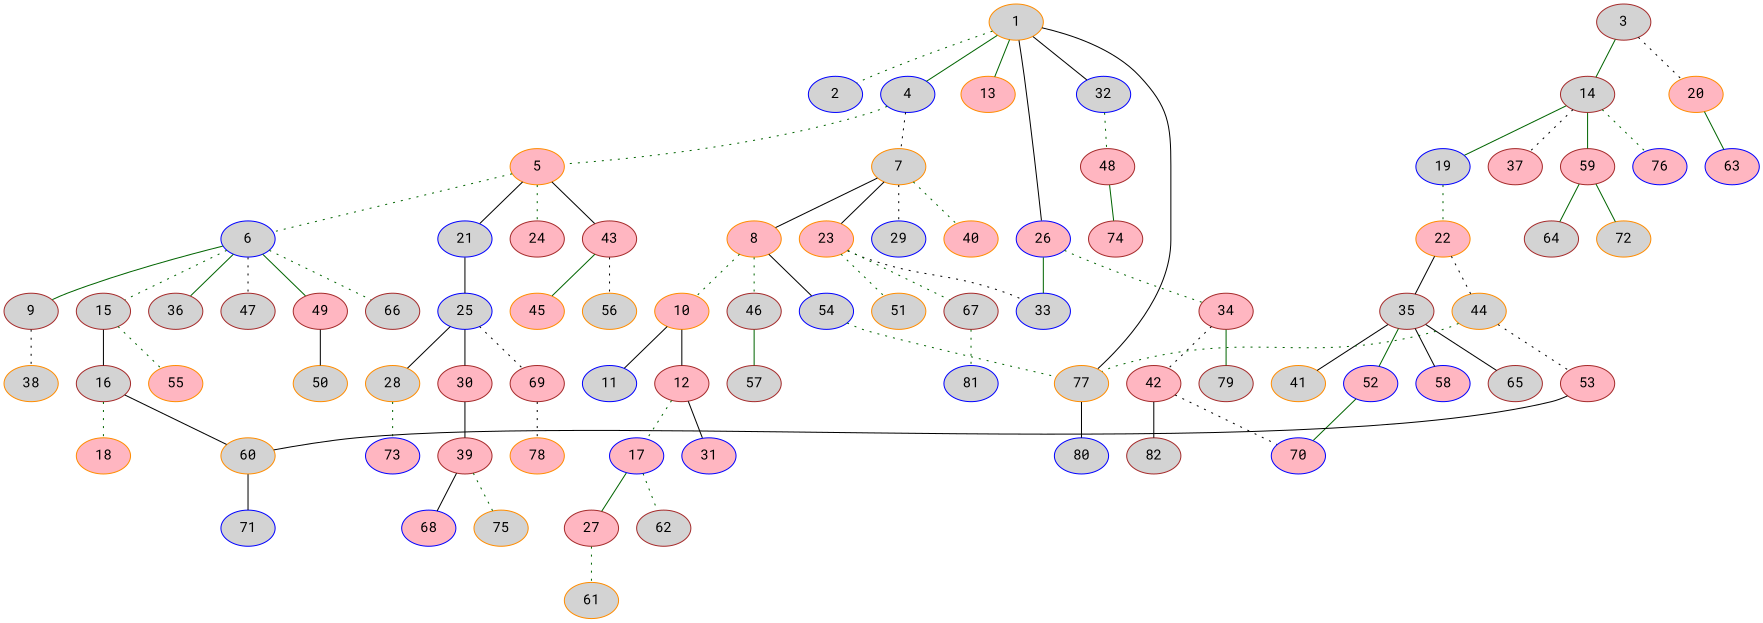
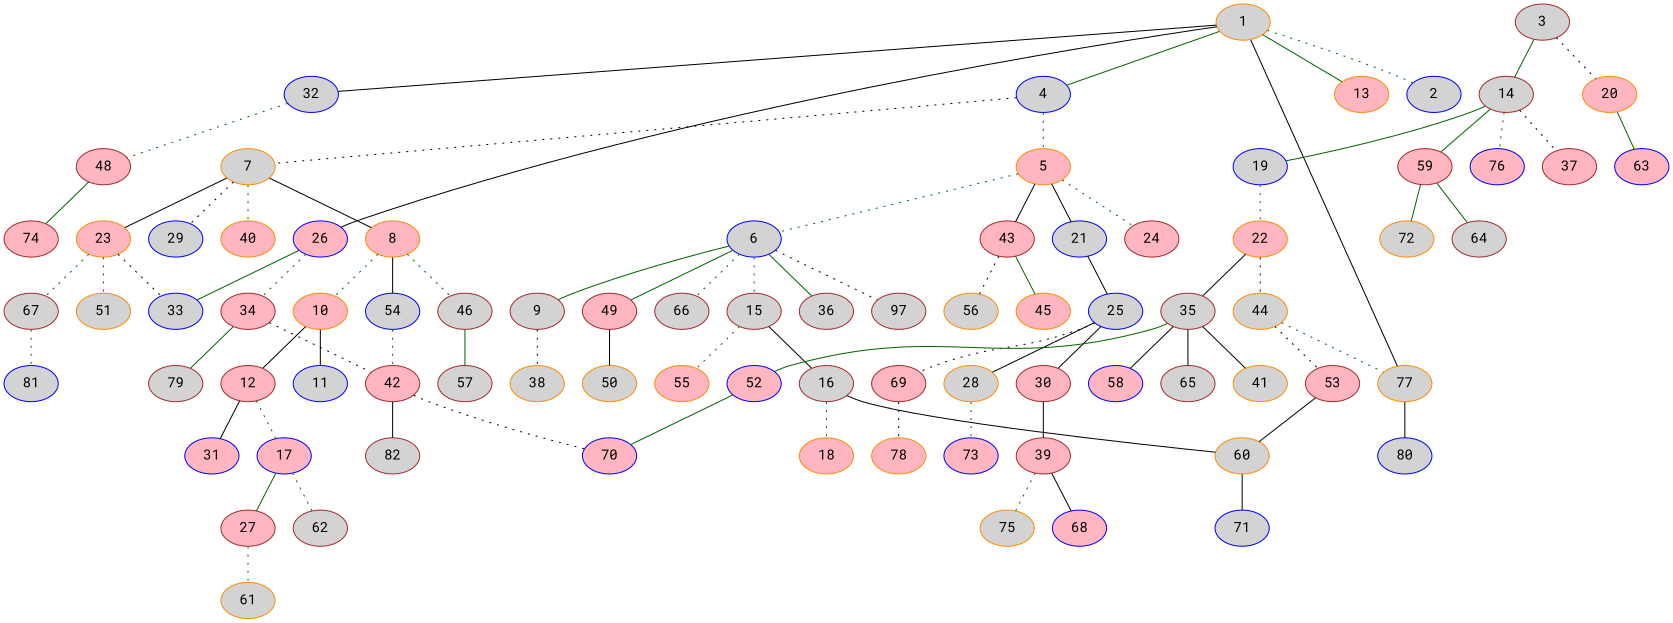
node "47": label "47" -> "97"
edge "54" -- "77": now "54" -- "42"
